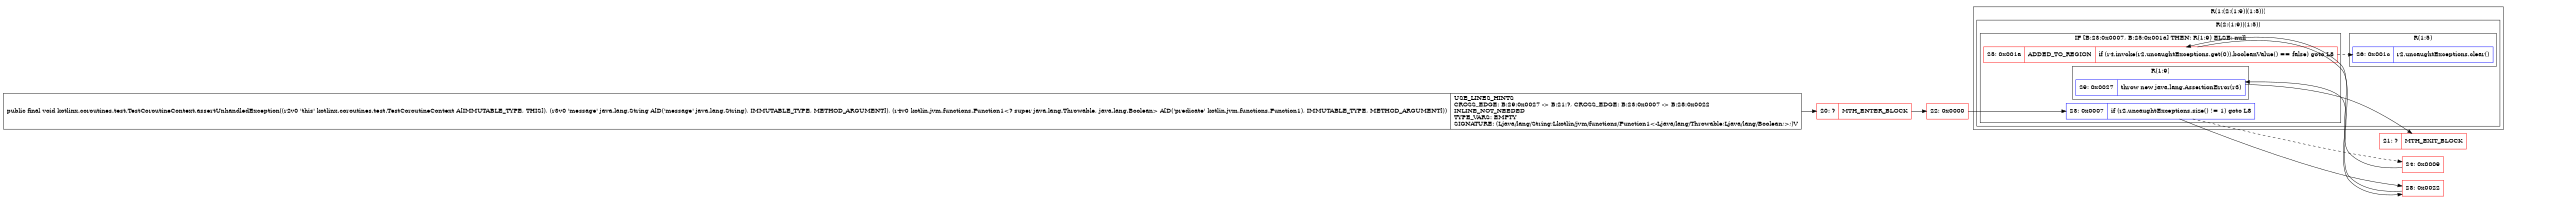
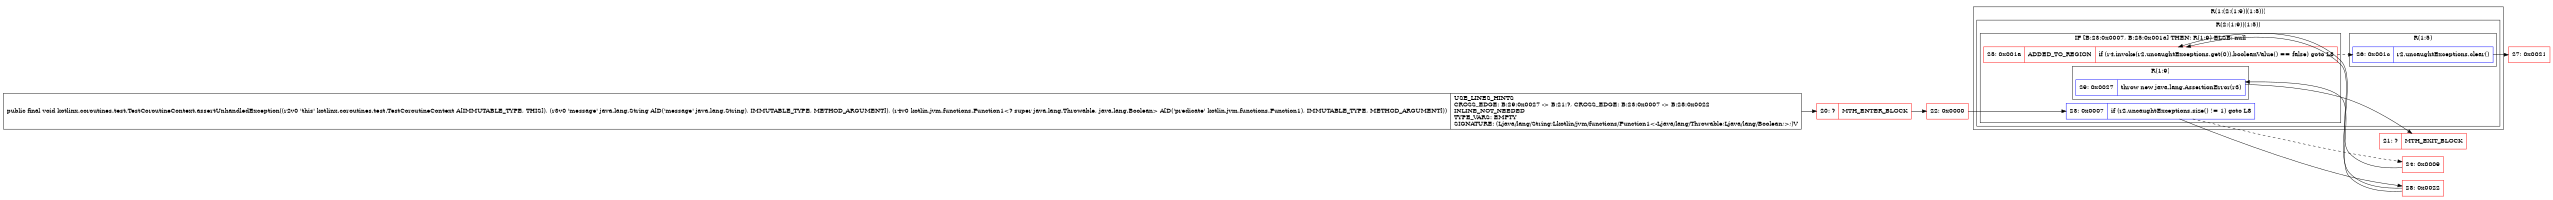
node "27: 0x0021": added
edge "25: 0x001a" -> "28: 0x0022": reversed
